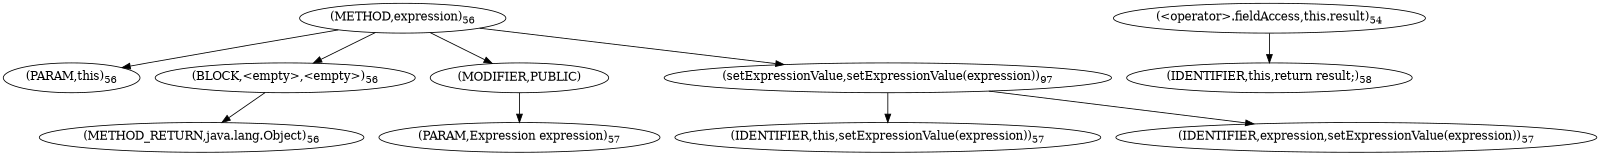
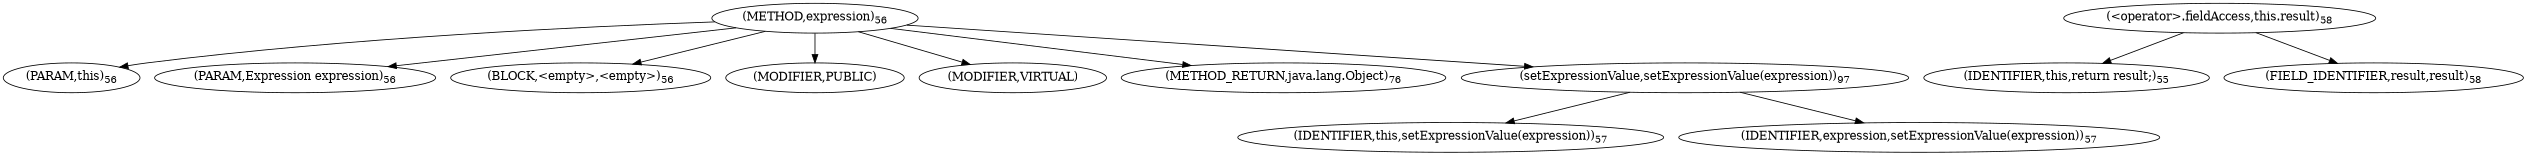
node "(<operator>.fieldAccess,this.result)": text "54" -> "58"
node "(IDENTIFIER,this,return result;)": text "58" -> "55"
node "(MODIFIER,VIRTUAL)": added
node "(FIELD_IDENTIFIER,result,result)": added
edge "(MODIFIER,PUBLIC)" -> "(PARAM,Expression expression)": now "(METHOD,expression)" -> "(PARAM,Expression expression)"
edge "(BLOCK,<empty>,<empty>)" -> "(METHOD_RETURN,java.lang.Object)": now "(METHOD,expression)" -> "(METHOD_RETURN,java.lang.Object)"
node "(METHOD_RETURN,java.lang.Object)": text "56" -> "76"
node "(PARAM,Expression expression)": text "57" -> "56"
